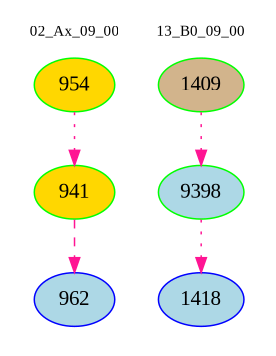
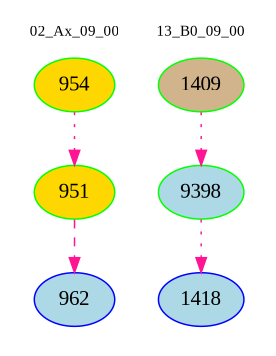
node "941": label "941" -> "951"
